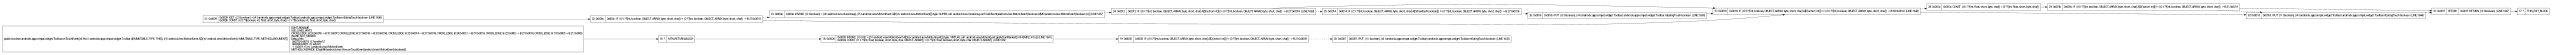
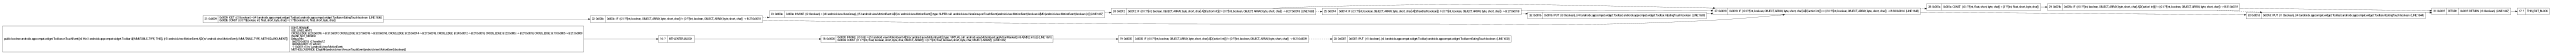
edge "25: 0x0014" -> "27: 0x0018": added
node "16: ?": text "MTH_RETURN_BLOCK" -> "MTH_ENTER_BLOCK"
